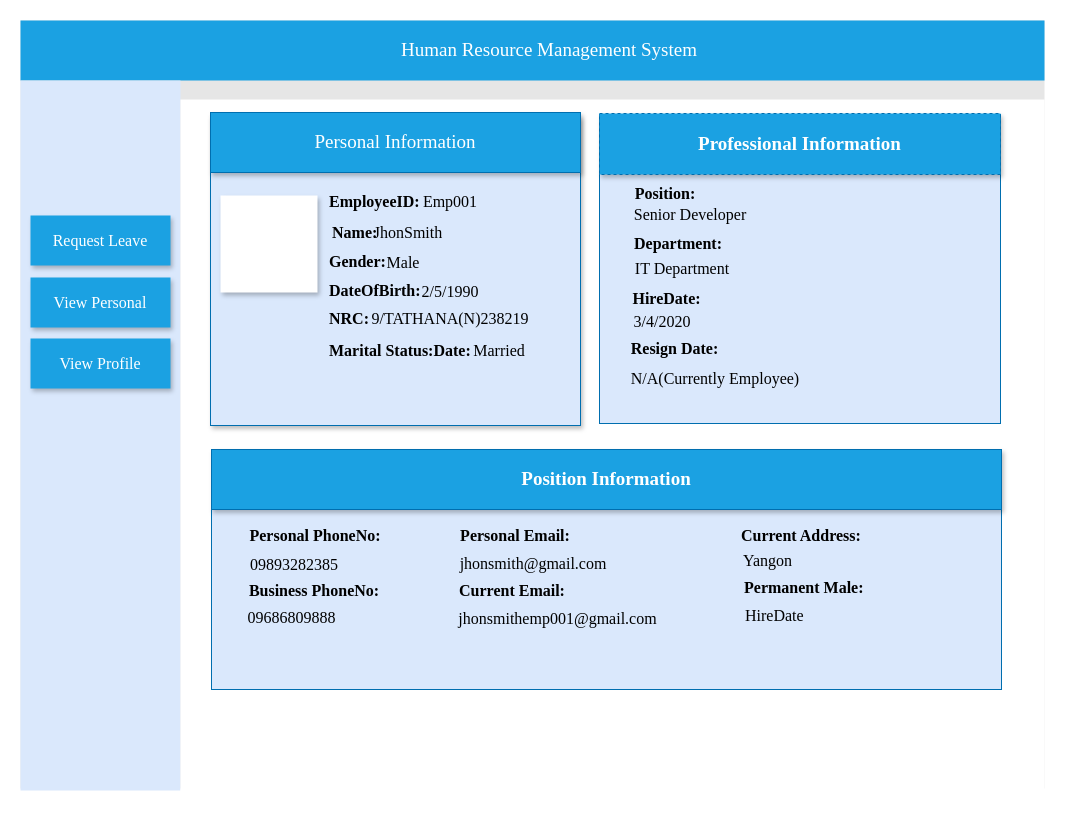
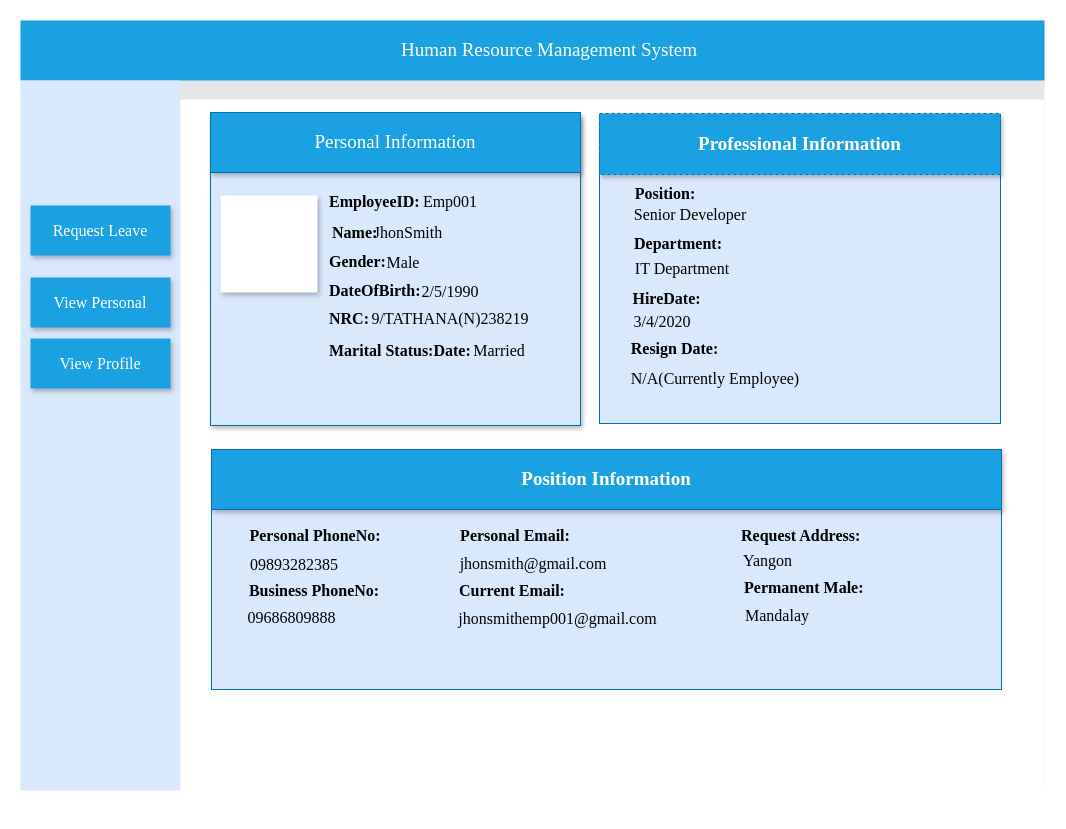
node "Request Leave": moved (101, 241) -> (101, 231)
node "Current Address:": label "Current Address:" -> "Request Address:"
node "HireDate": label "HireDate" -> "Mandalay"
